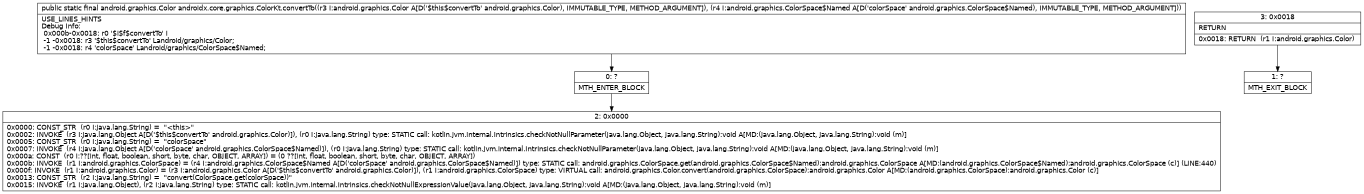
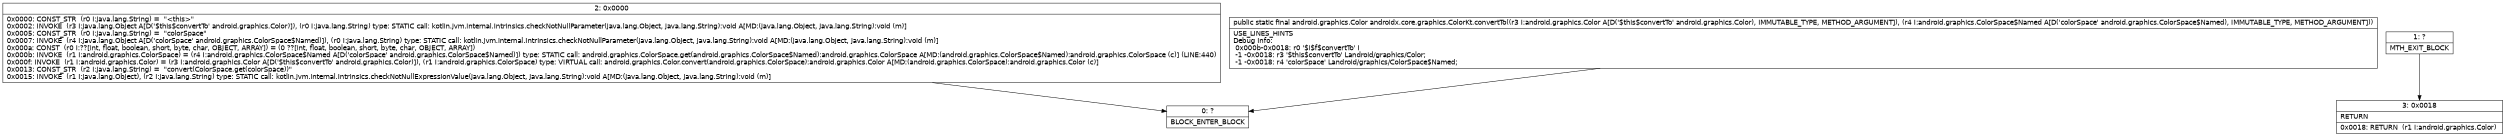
edge "3: 0x0018" -> "1: ?": reversed
node "0: ?": text "MTH_ENTER_BLOCK" -> "BLOCK_ENTER_BLOCK"
edge "0: ?" -> "2: 0x0000": reversed
